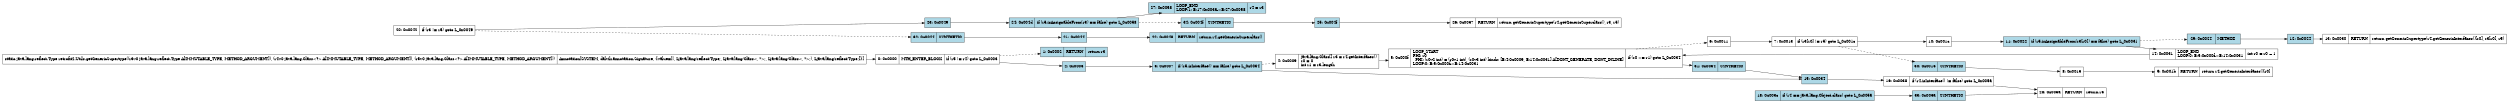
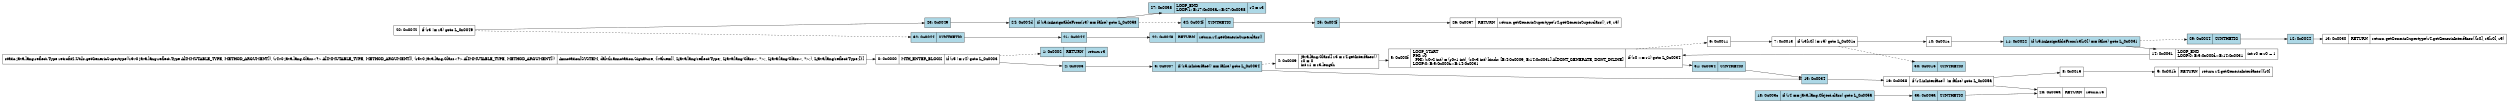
node "29: 0x0024": text "METHOD" -> "SYNTHETIC"
edge "30: 0x0015" -> "8: 0x0015": now "16: 0x0038" -> "8: 0x0015"
